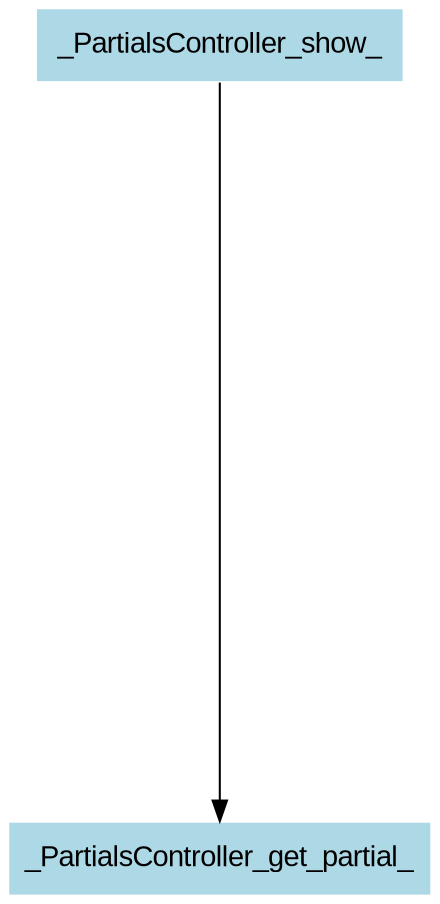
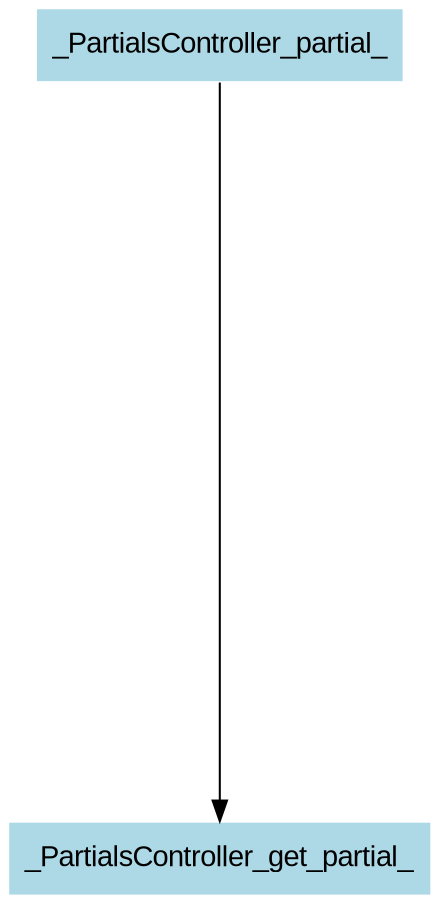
node "_PartialsController_show_": label "_PartialsController_show_" -> "_PartialsController_partial_"
